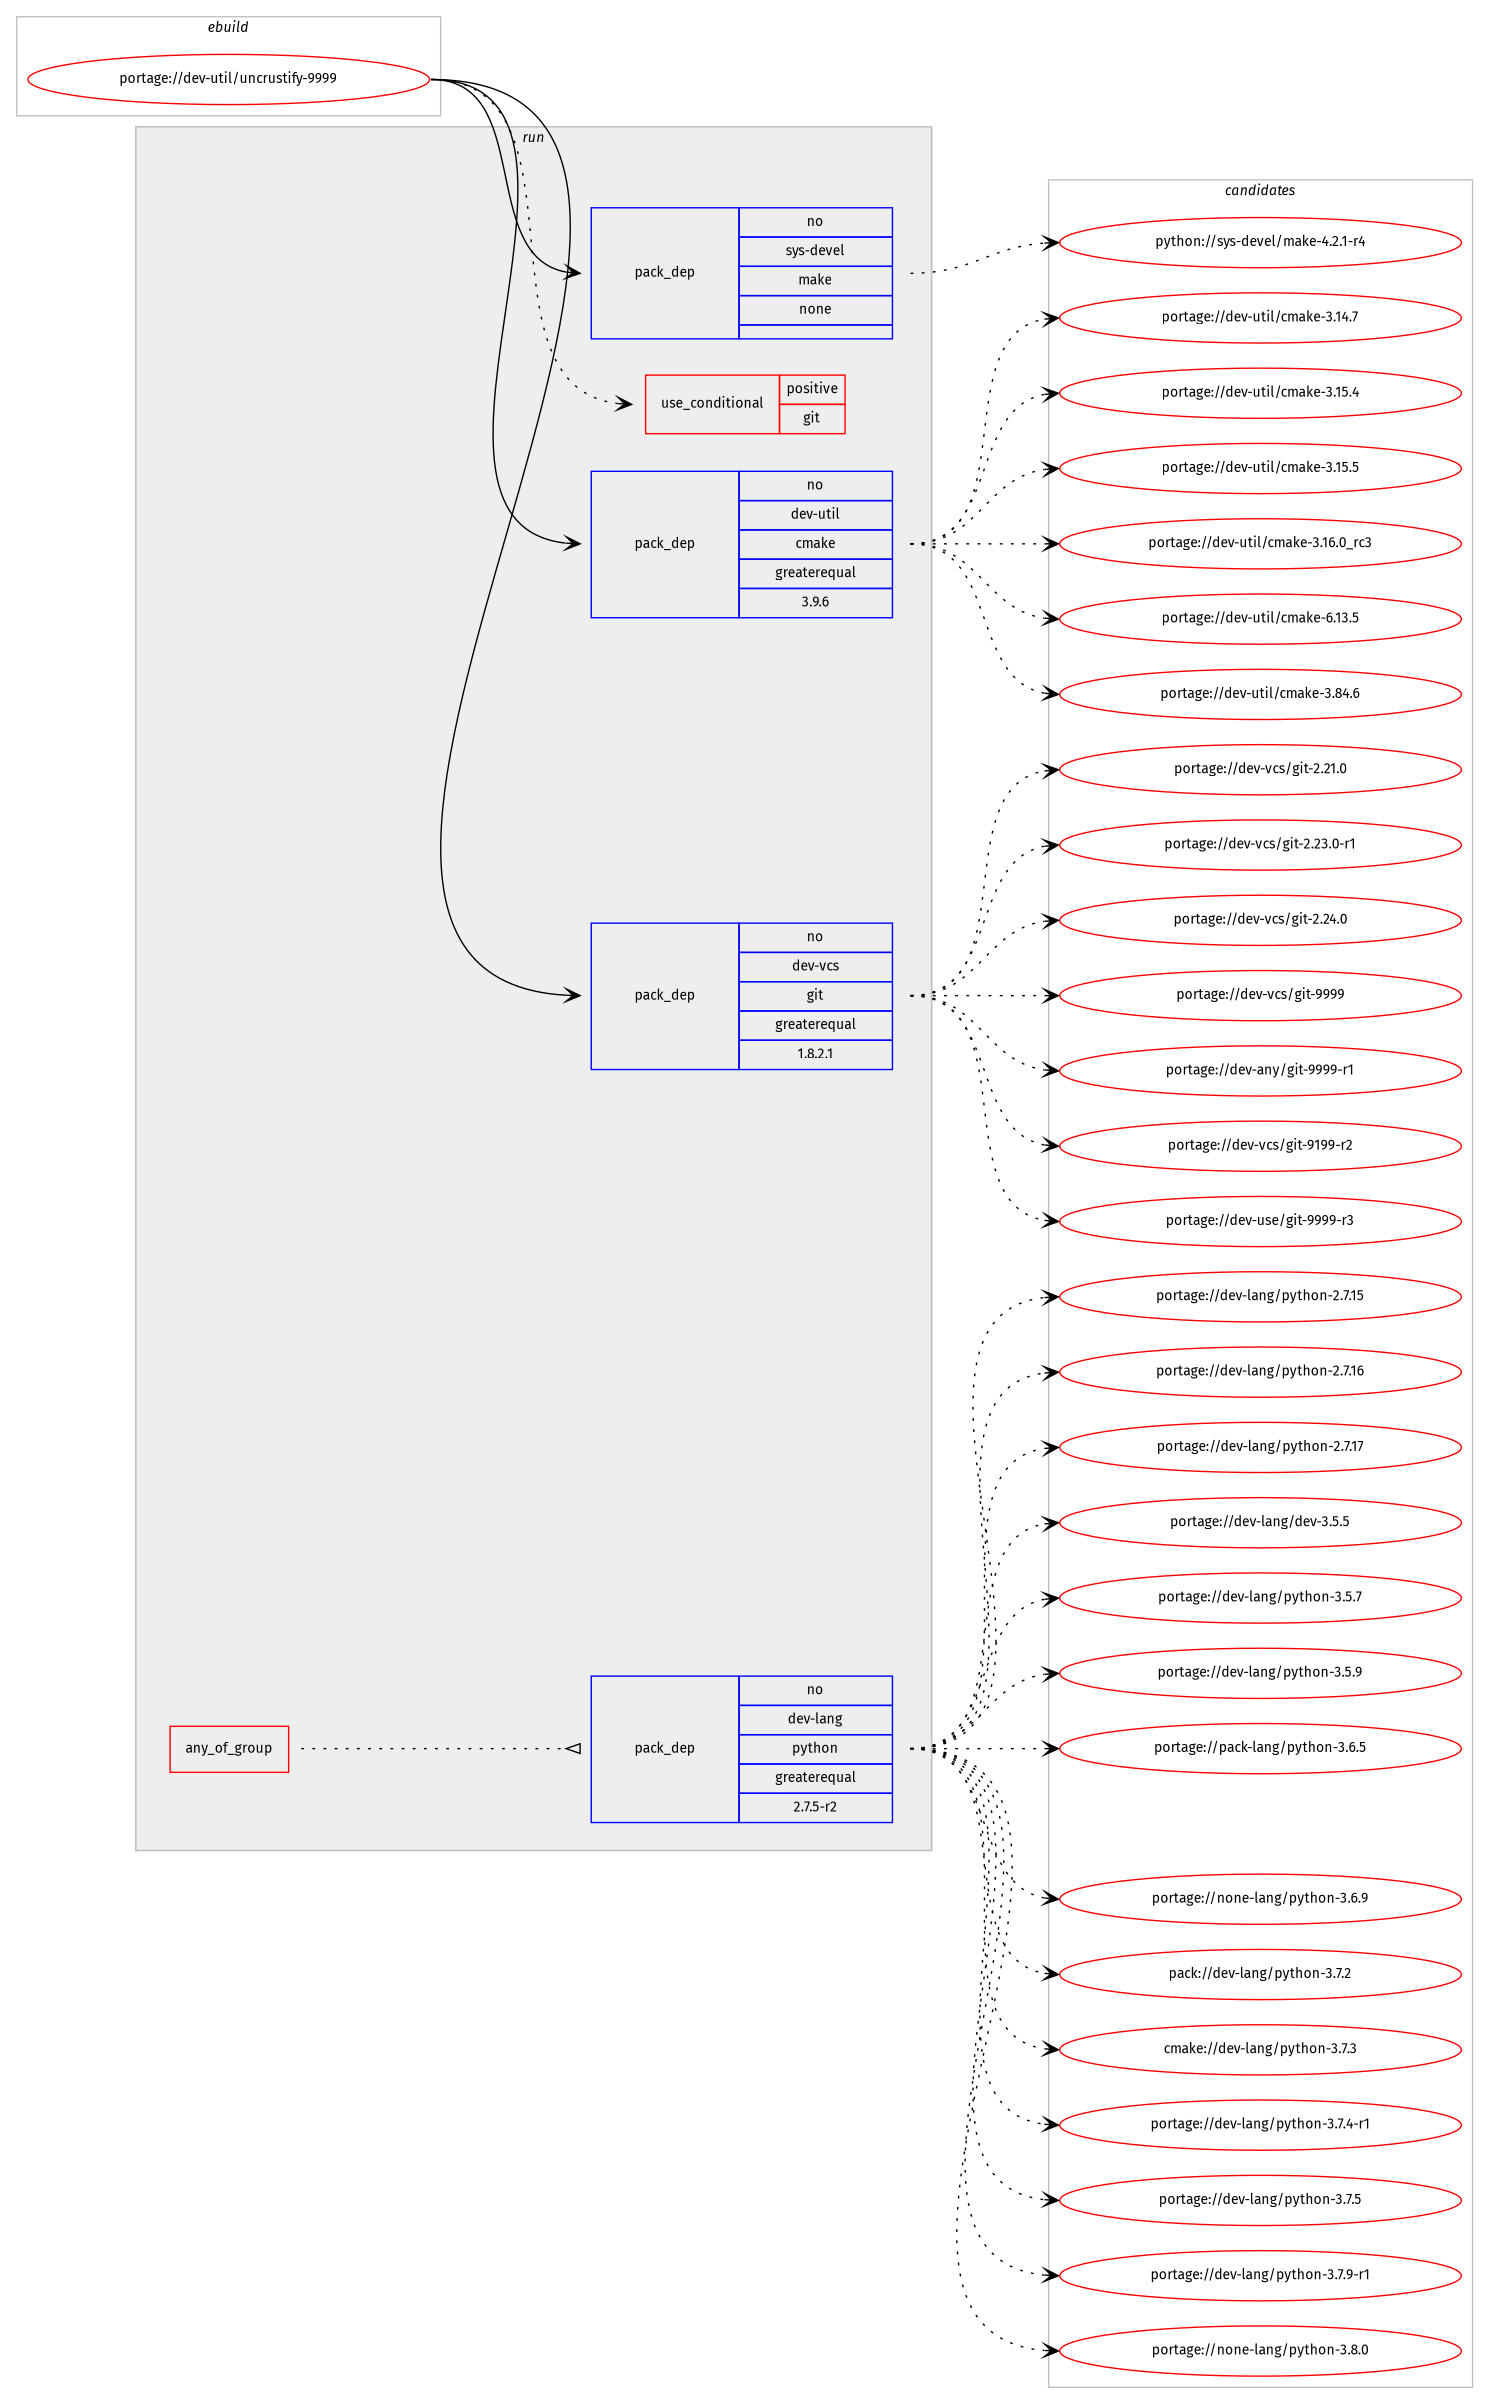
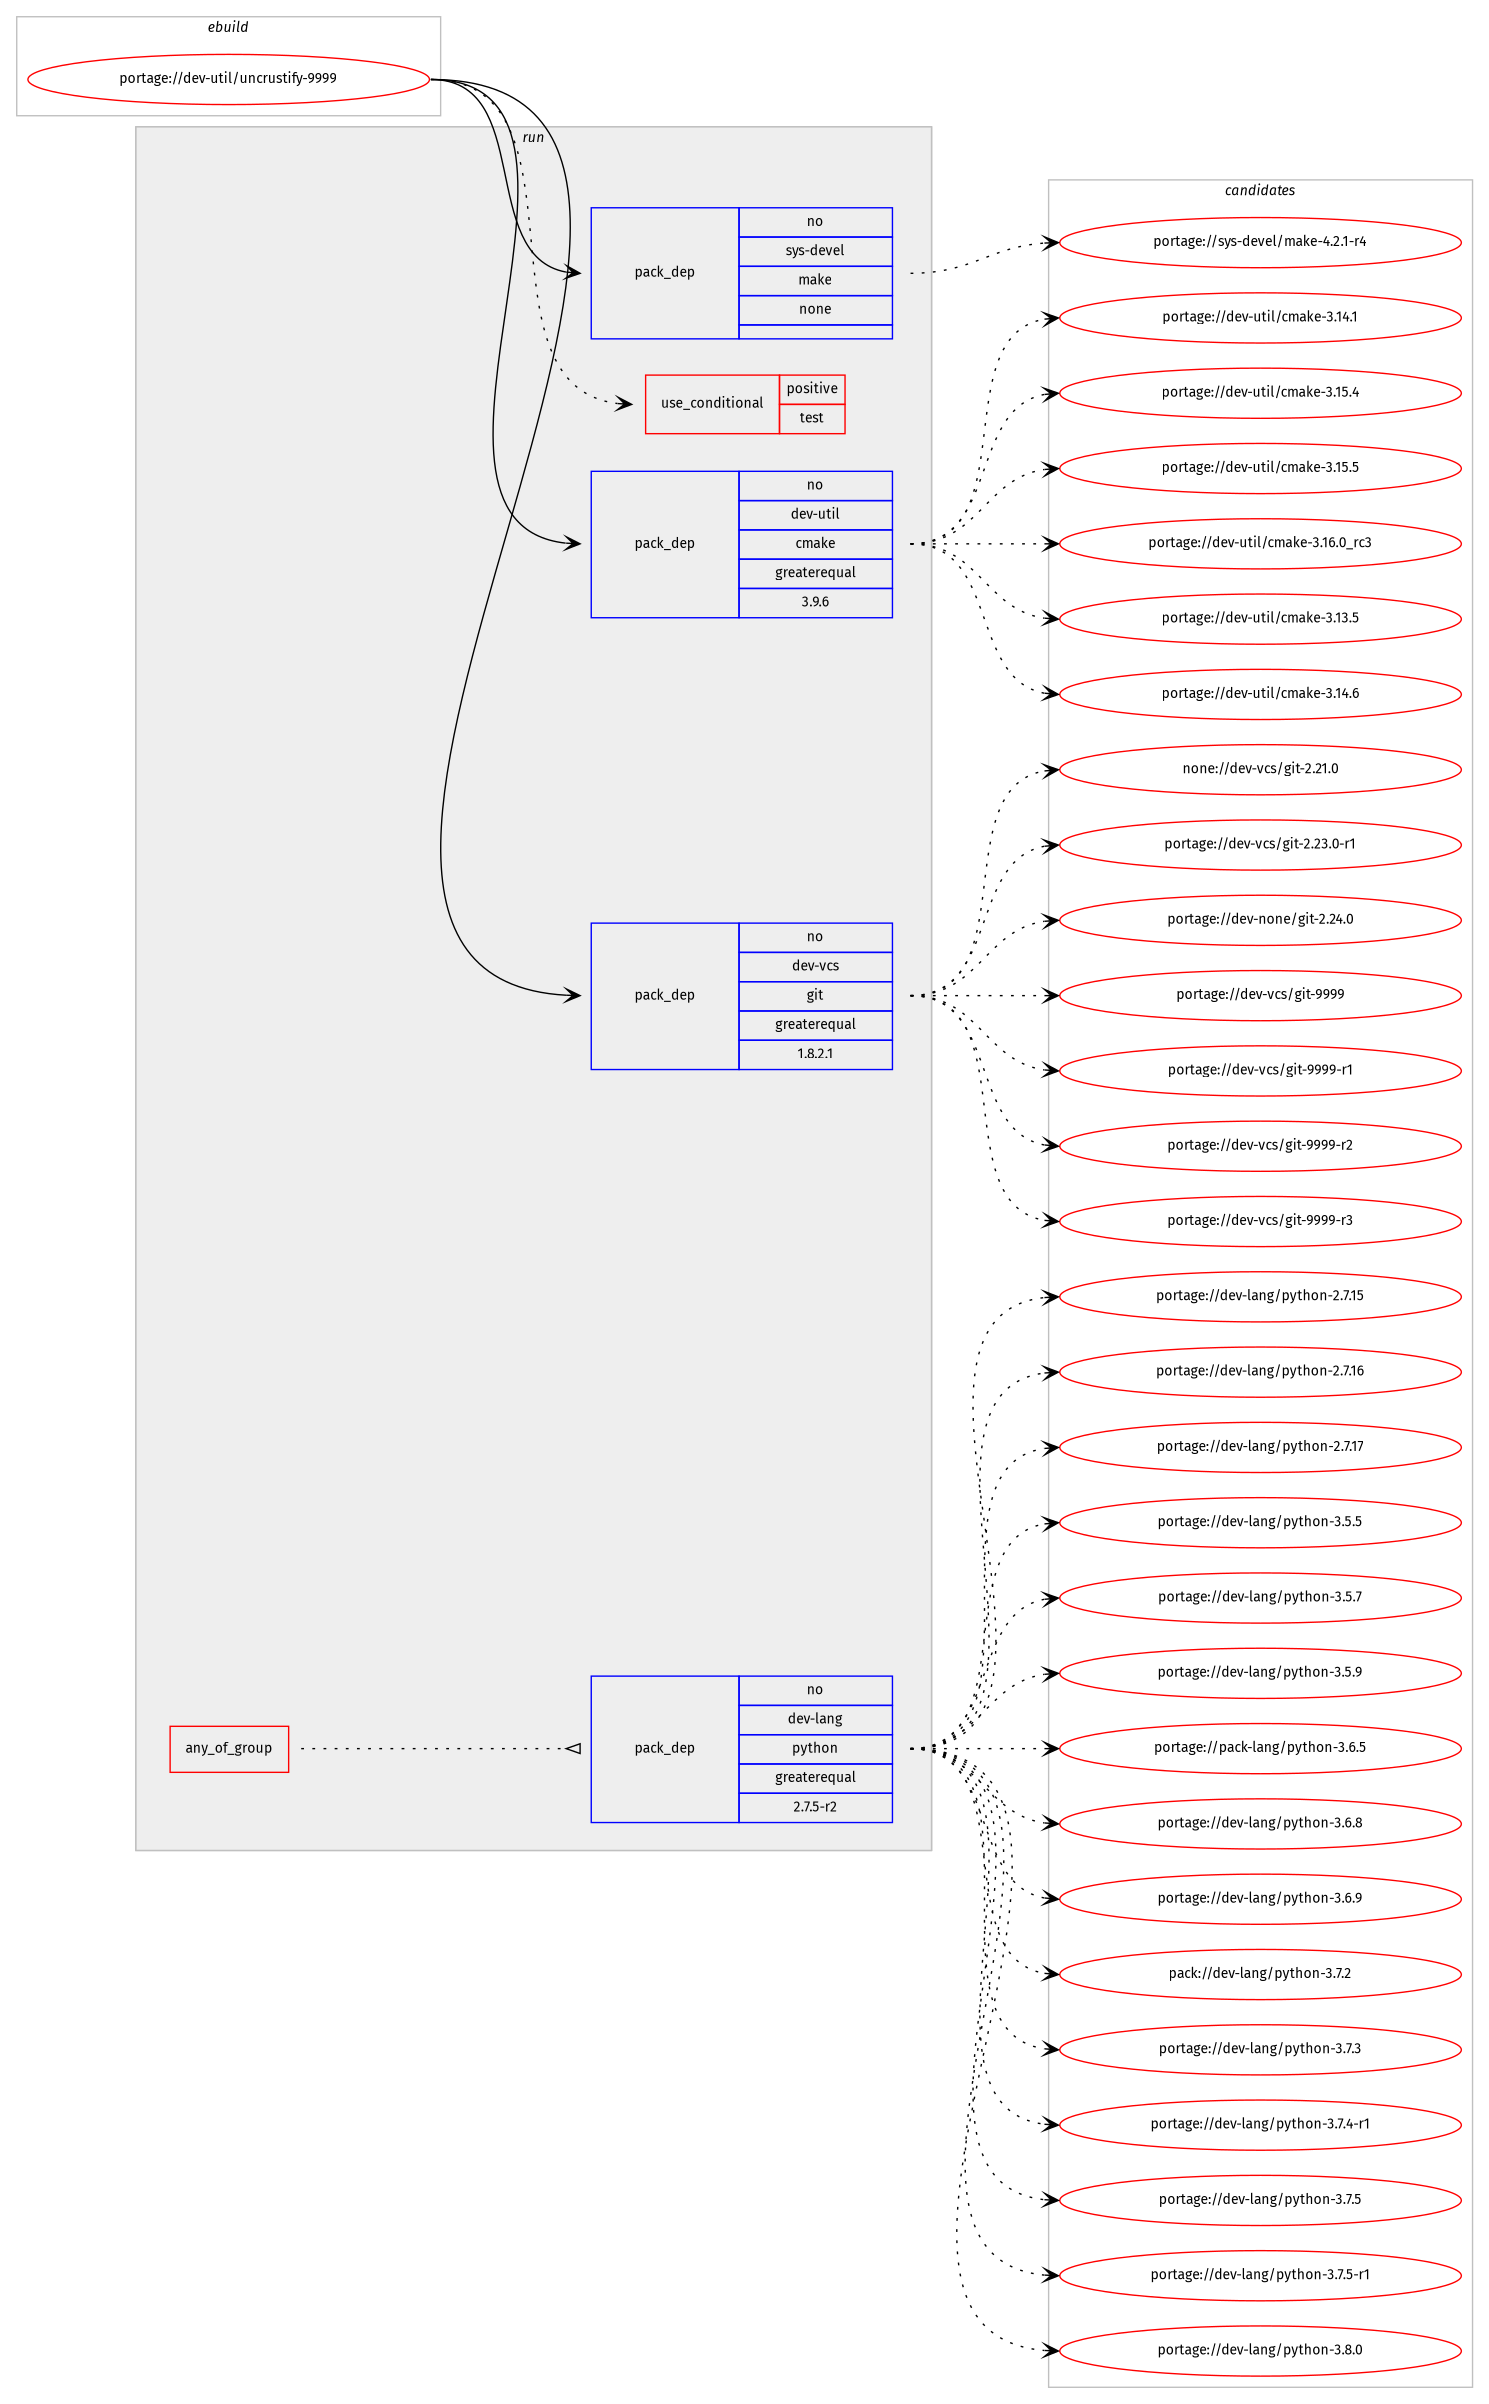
node "python://sys-devel/make-4.2.1-r4": label "python://sys-devel/make-4.2.1-r4" -> "portage://sys-devel/make-4.2.1-r4"
node "portage://dev-util/cmake-3.14.7": label "portage://dev-util/cmake-3.14.7" -> "portage://dev-util/cmake-3.14.1"
node "use_conditional": text "git" -> "test"
node "portage://dev-util/cmake-6.13.5": label "portage://dev-util/cmake-6.13.5" -> "portage://dev-util/cmake-3.13.5"
node "portage://dev-util/cmake-3.84.6": label "portage://dev-util/cmake-3.84.6" -> "portage://dev-util/cmake-3.14.6"
node "portage://dev-vcs/git-2.21.0": label "portage://dev-vcs/git-2.21.0" -> "none://dev-vcs/git-2.21.0"
node "portage://dev-vcs/git-2.24.0": label "portage://dev-vcs/git-2.24.0" -> "portage://dev-none/git-2.24.0"
node "portage://dev-any/git-9999-r1": label "portage://dev-any/git-9999-r1" -> "portage://dev-vcs/git-9999-r1"
node "portage://dev-vcs/git-9199-r2": label "portage://dev-vcs/git-9199-r2" -> "portage://dev-vcs/git-9999-r2"
node "portage://dev-use/git-9999-r3": label "portage://dev-use/git-9999-r3" -> "portage://dev-vcs/git-9999-r3"
node "portage://dev-lang/dev-3.5.5": label "portage://dev-lang/dev-3.5.5" -> "portage://dev-lang/python-3.5.5"
node "portage://dev-lang/python-3.6.8": added
node "portage://none-lang/python-3.6.9": label "portage://none-lang/python-3.6.9" -> "portage://dev-lang/python-3.6.9"
node "cmake://dev-lang/python-3.7.3": label "cmake://dev-lang/python-3.7.3" -> "portage://dev-lang/python-3.7.3"
node "portage://dev-lang/python-3.7.9-r1": label "portage://dev-lang/python-3.7.9-r1" -> "portage://dev-lang/python-3.7.5-r1"
node "portage://none-lang/python-3.8.0": label "portage://none-lang/python-3.8.0" -> "portage://dev-lang/python-3.8.0"
